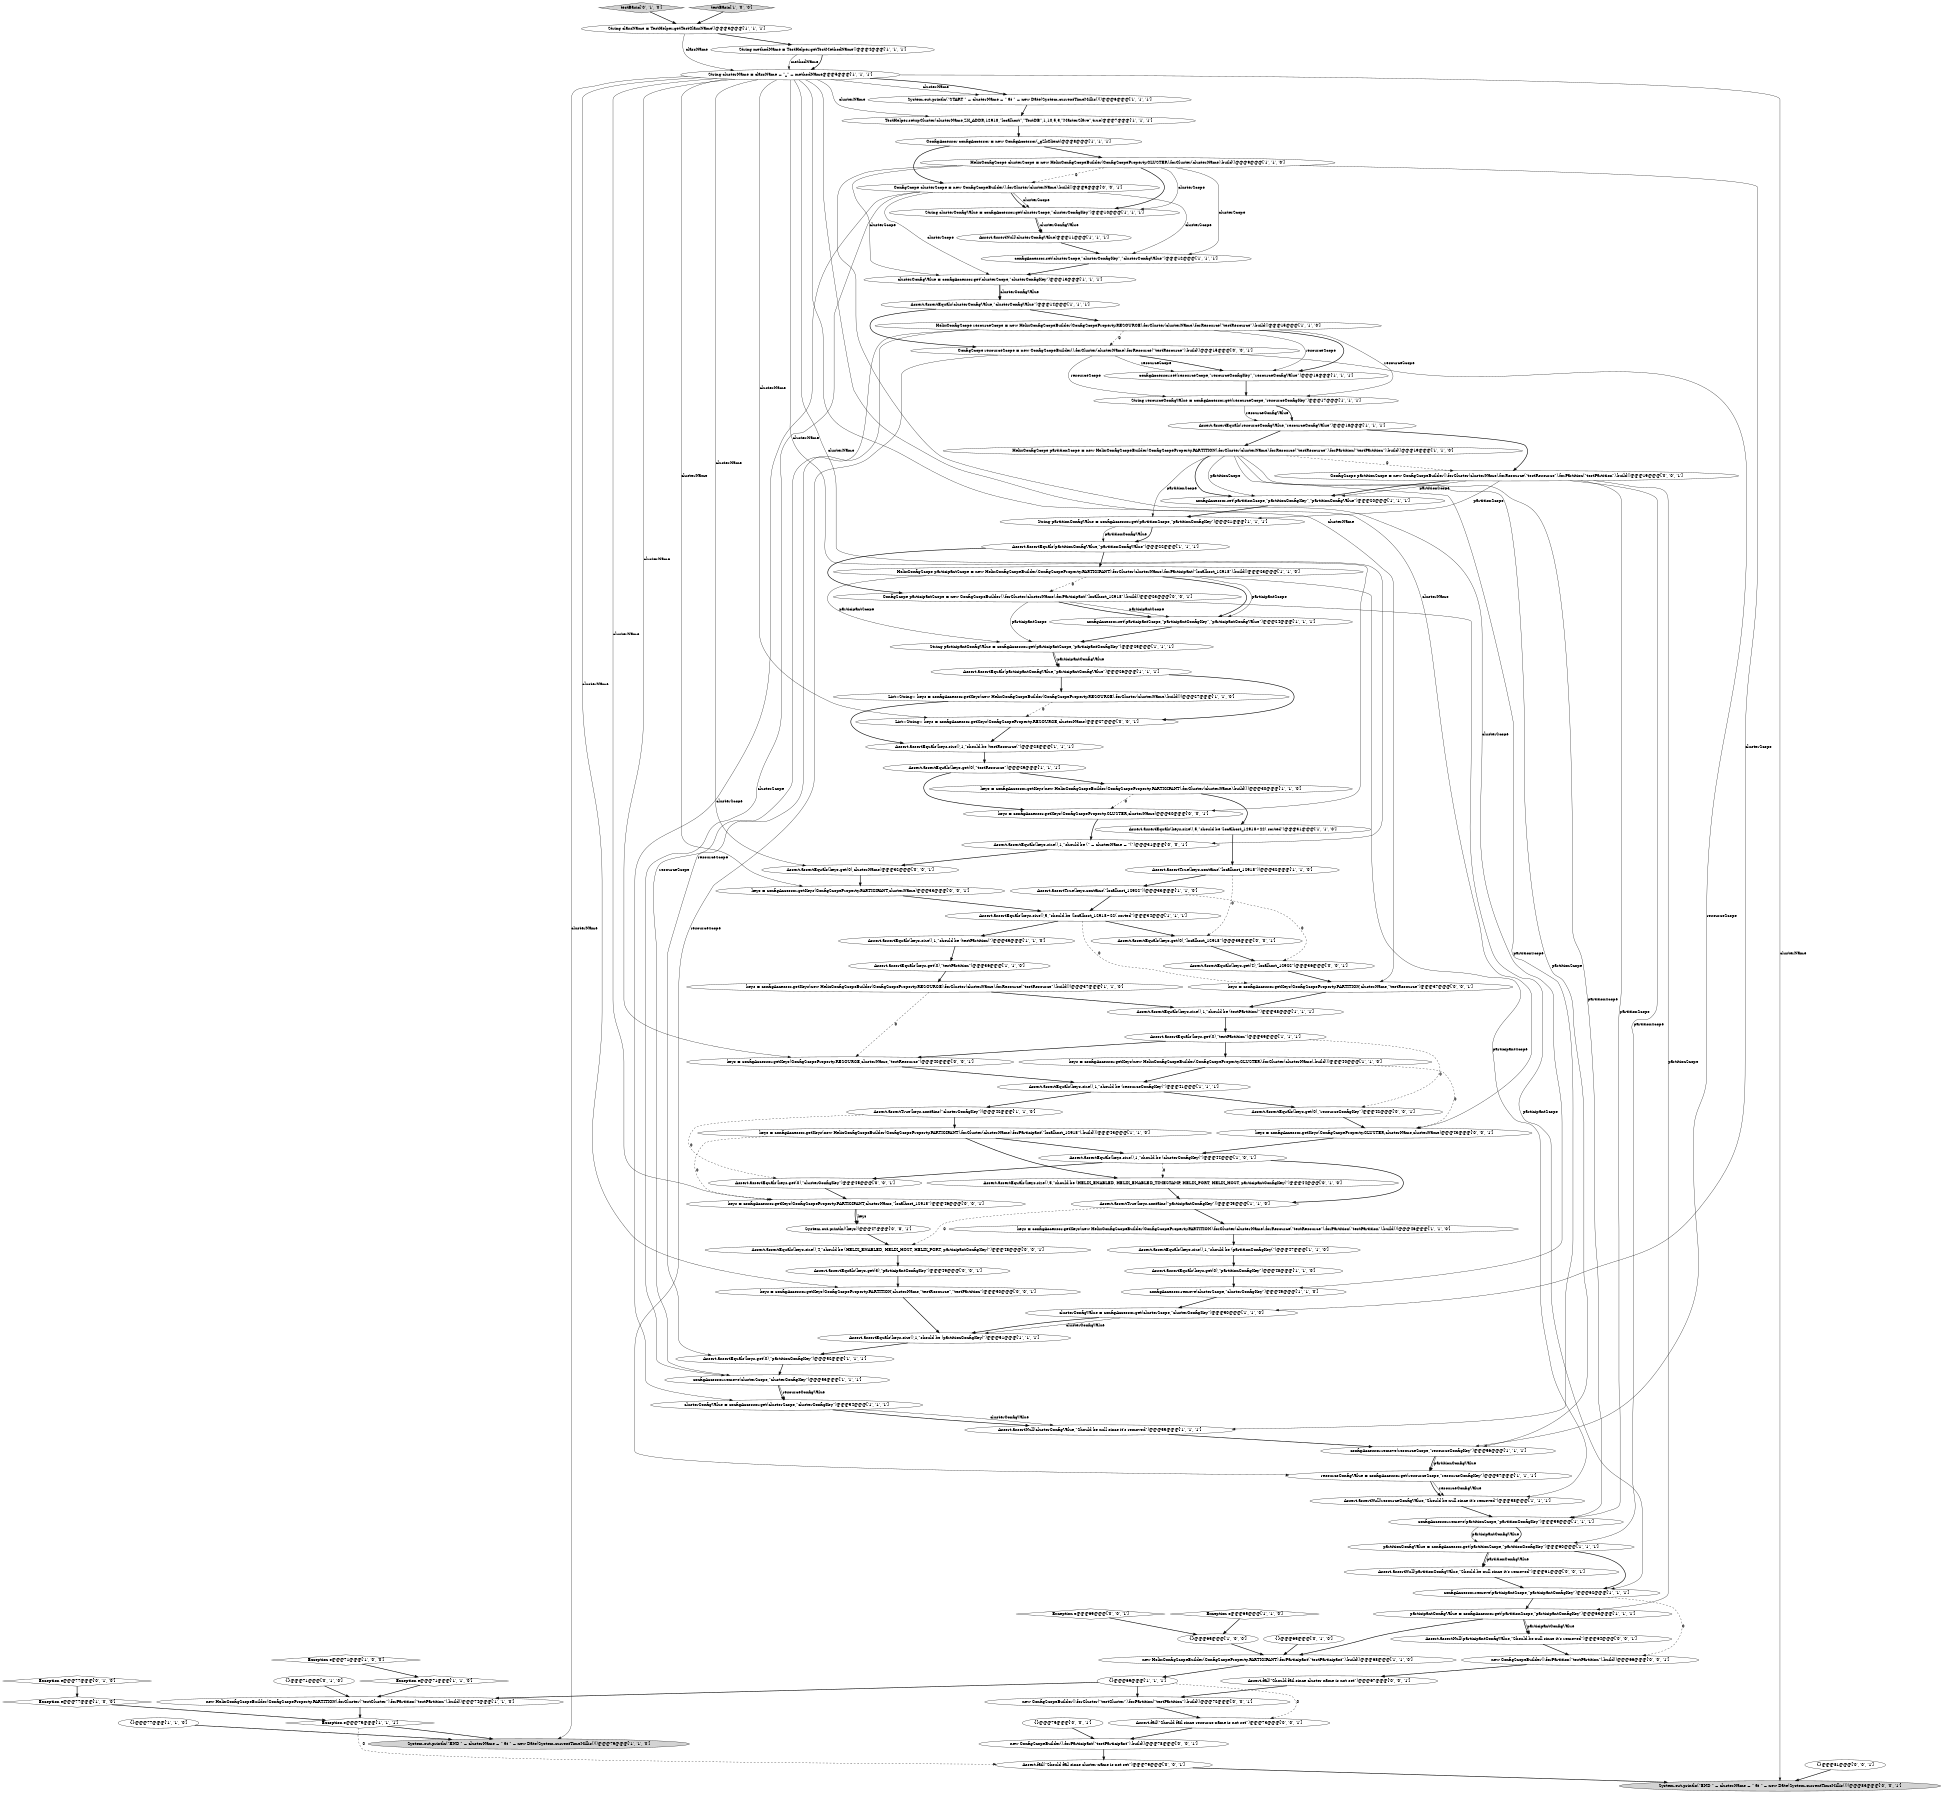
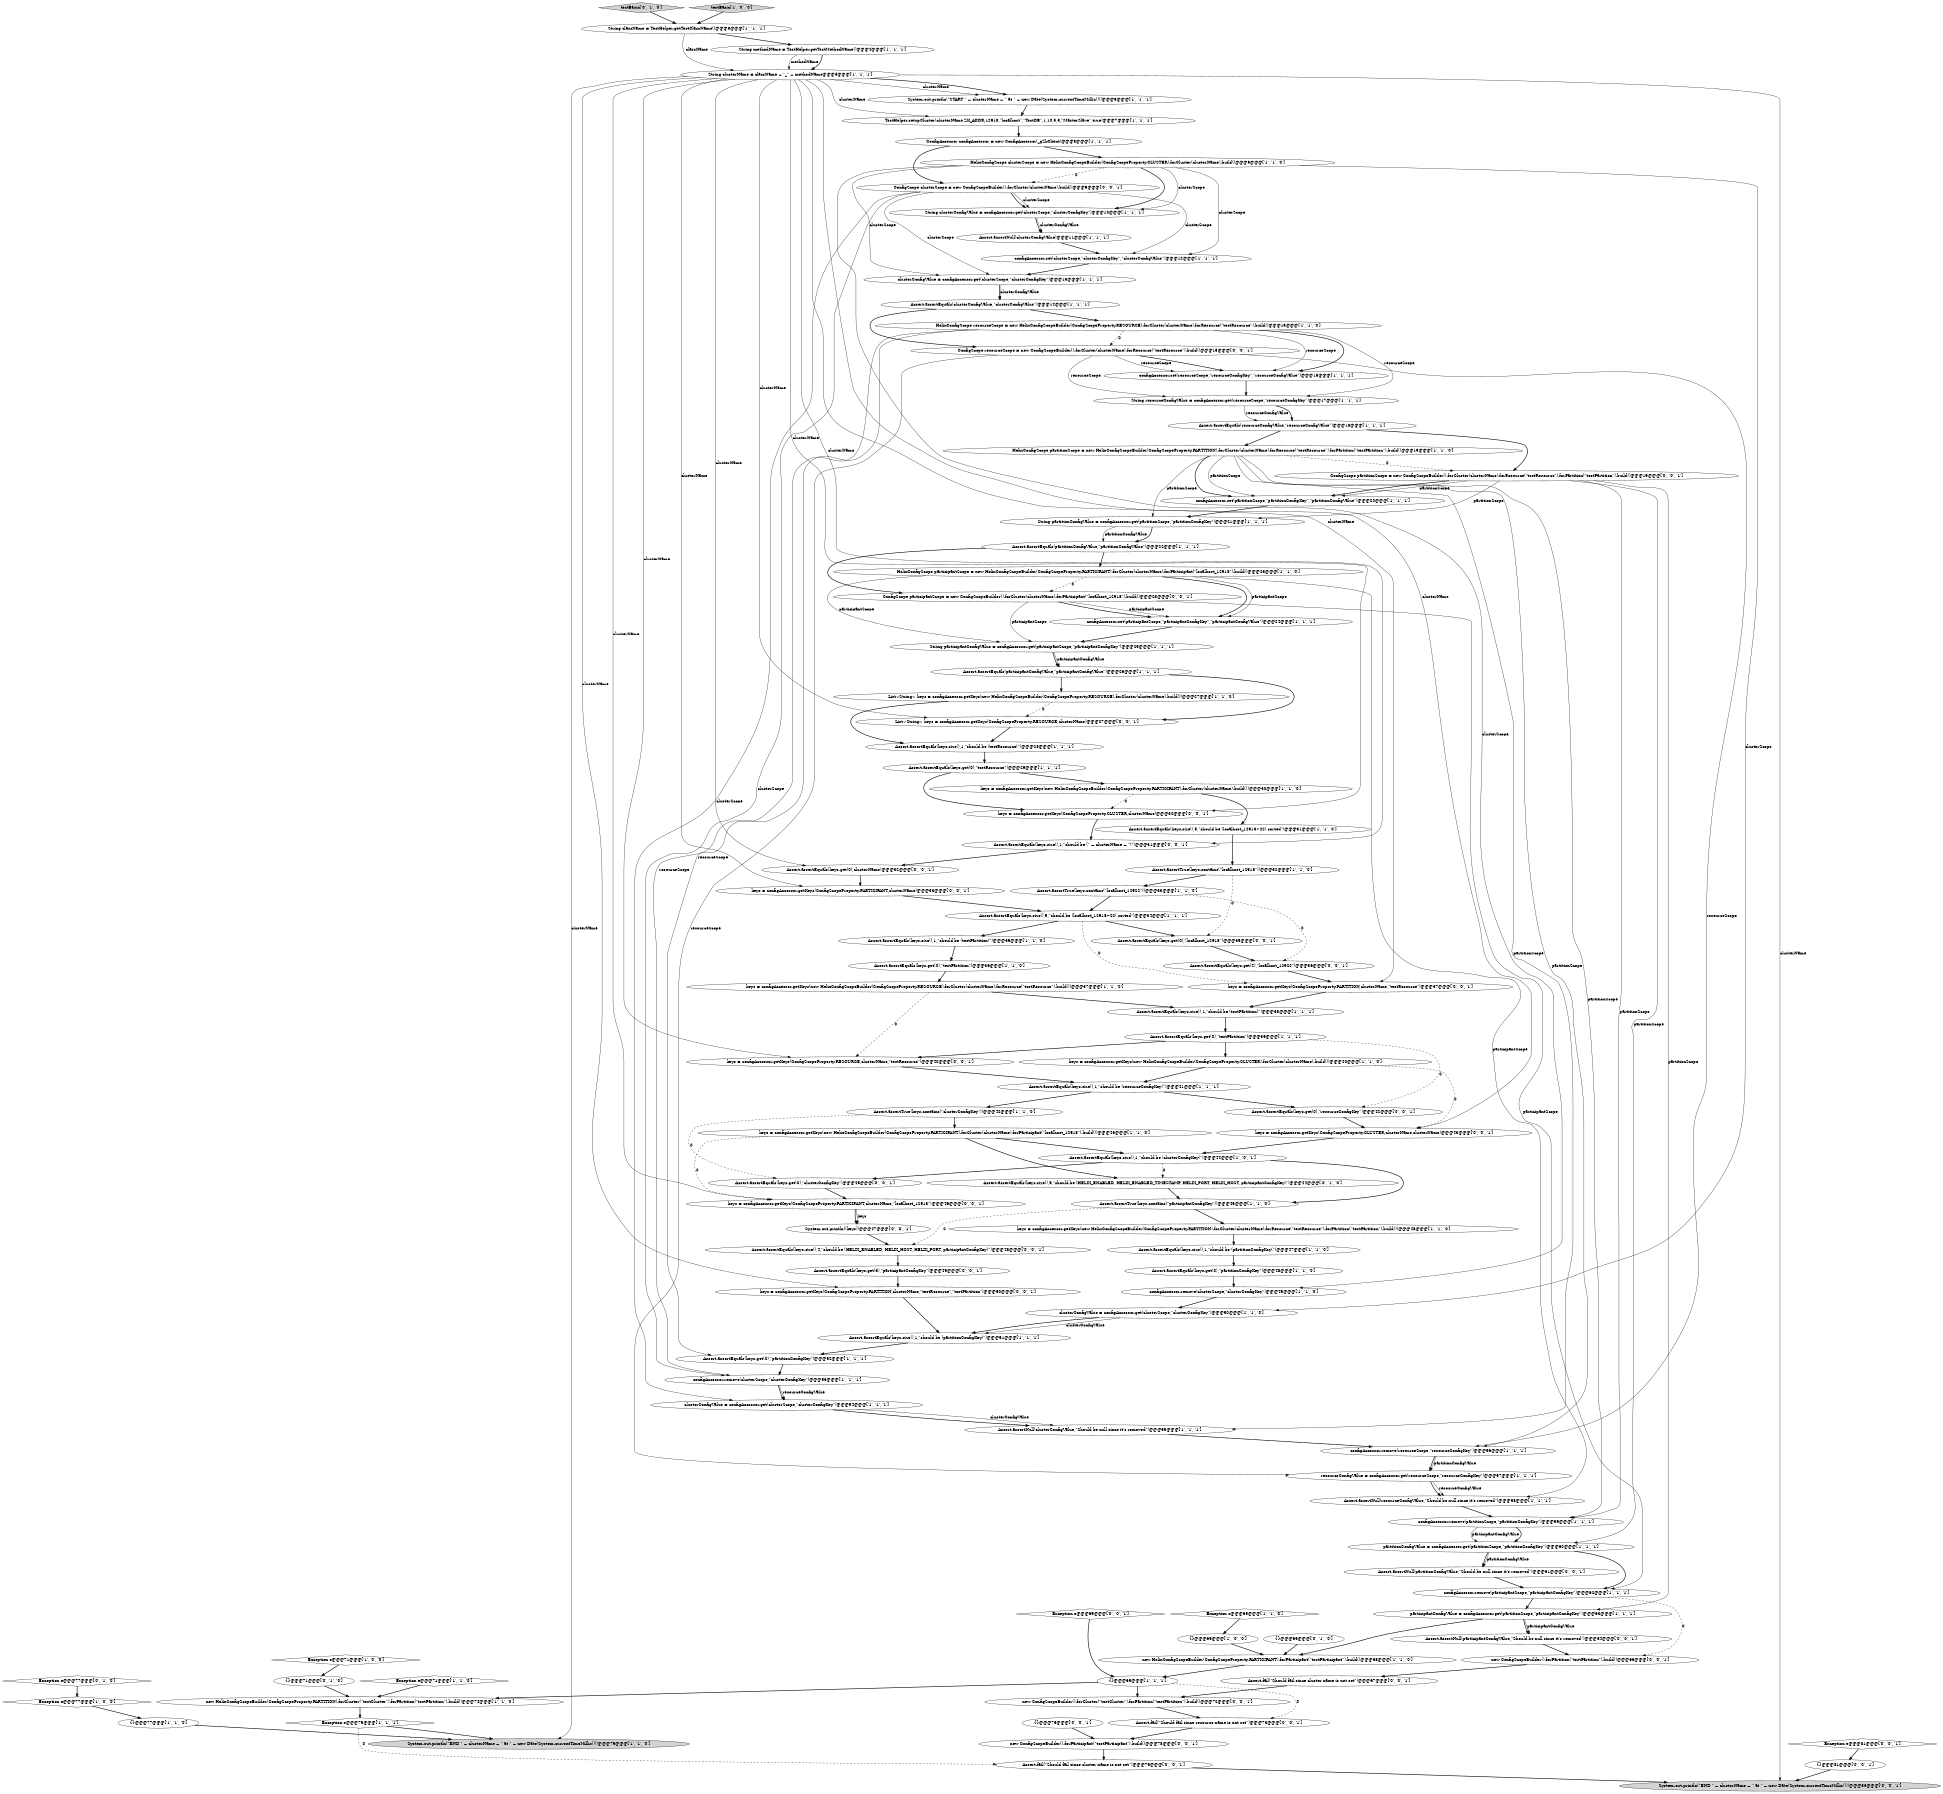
edge "Exception e@@@69@@@['0', '0', '1']" -> "{}@@@65@@@['1', '0', '0']": now "Exception e@@@69@@@['0', '0', '1']" -> "{}@@@69@@@['1', '1', '1']"
edge "Exception e@@@71@@@['1', '0', '0']" -> "Exception e@@@71@@@['1', '1', '0']": now "Exception e@@@71@@@['1', '0', '0']" -> "{}@@@71@@@['0', '1', '0']"
edge "Exception e@@@77@@@['1', '0', '0']" -> "Exception e@@@75@@@['1', '1', '1']": now "Exception e@@@77@@@['1', '0', '0']" -> "{}@@@77@@@['1', '1', '0']"
node "Exception e@@@81@@@['0', '0', '1']": added
